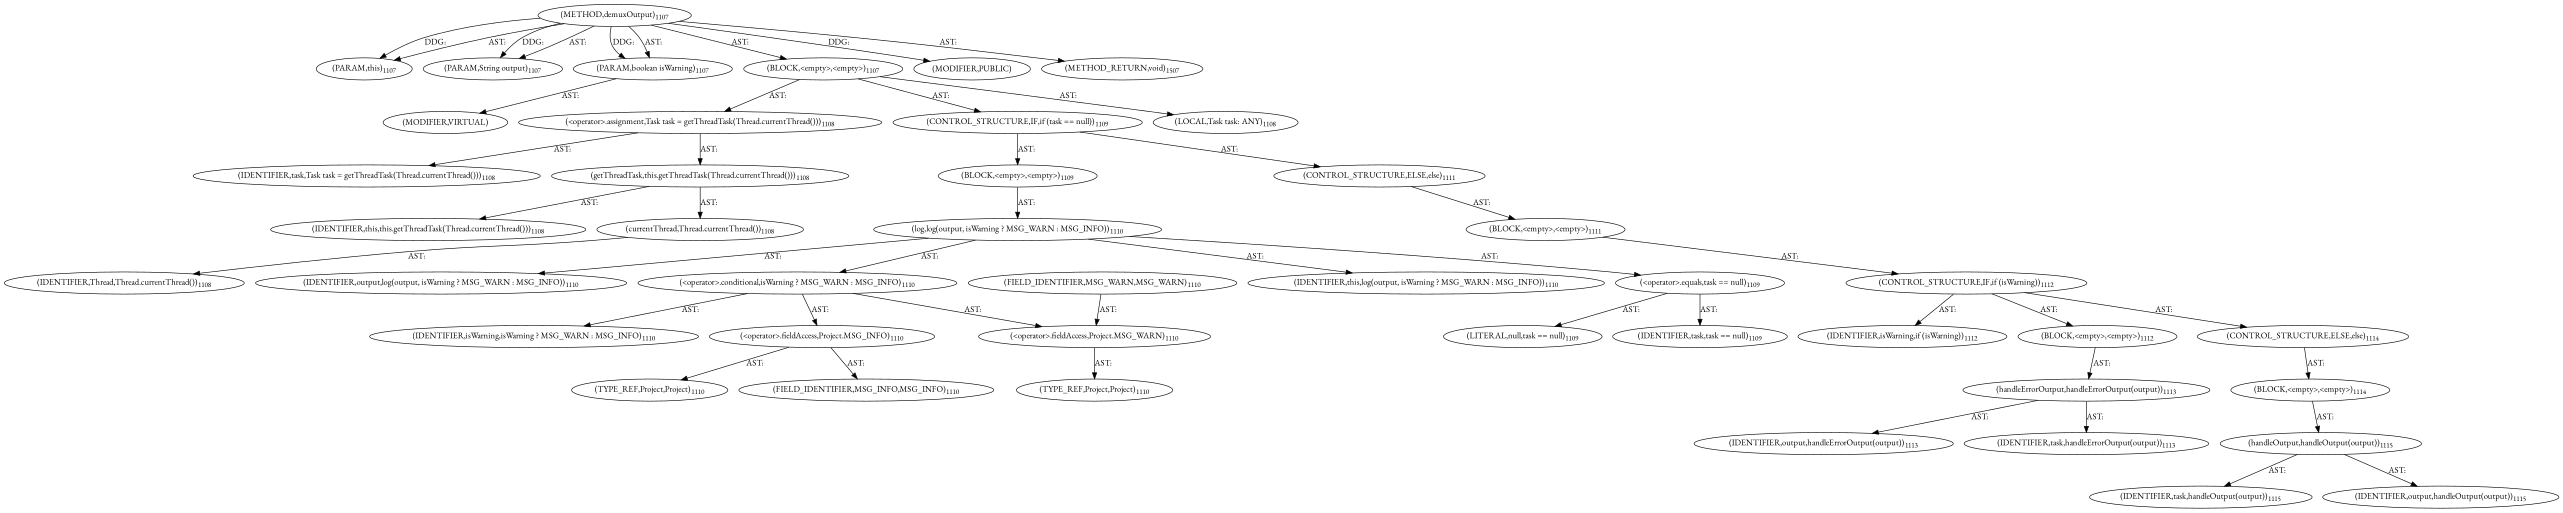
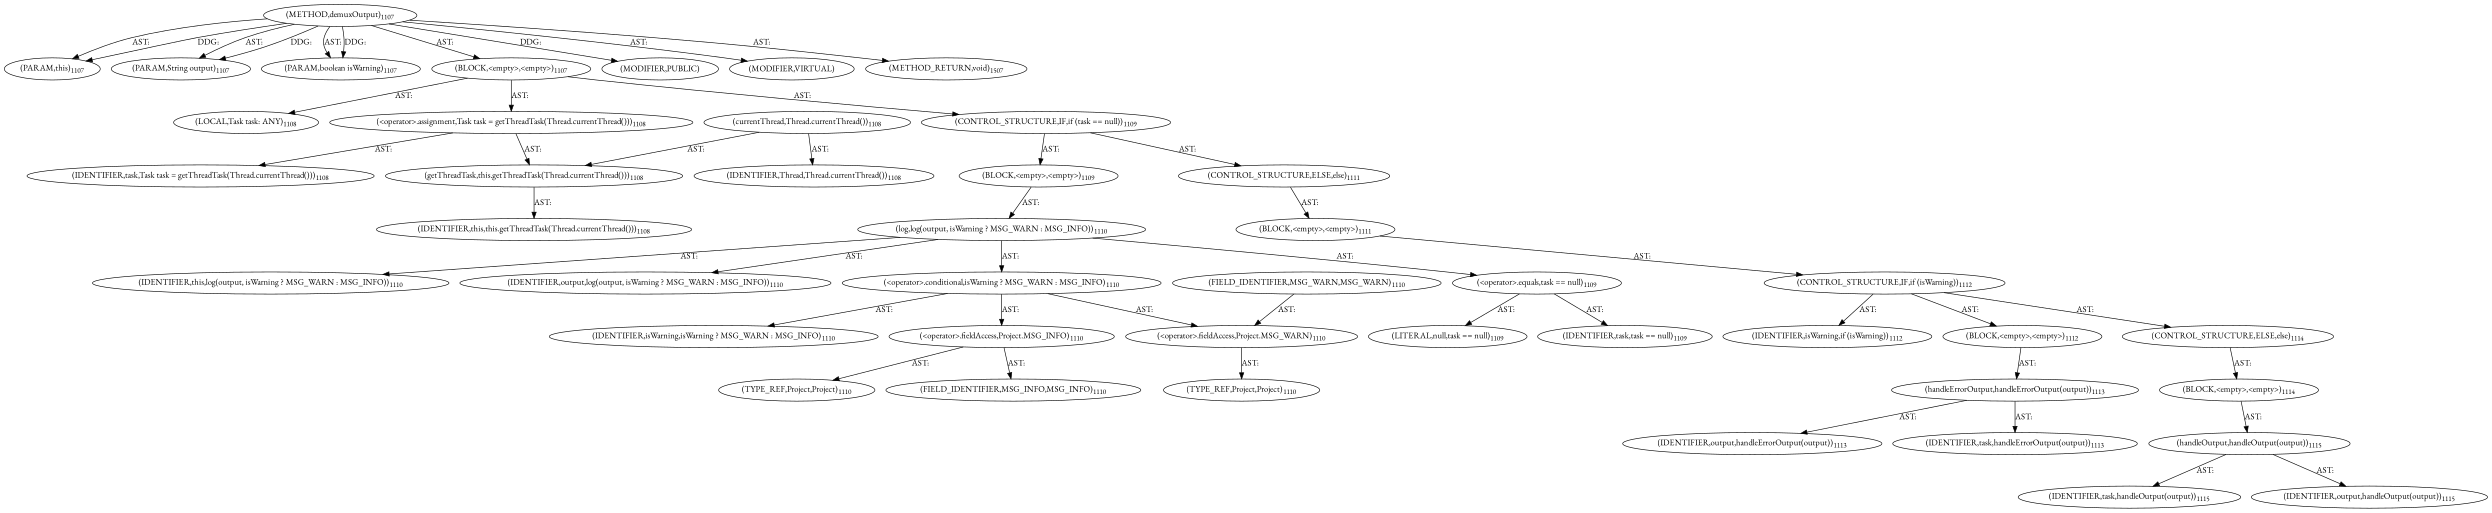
edge "(PARAM,boolean isWarning)" -> "(MODIFIER,VIRTUAL)": now "(METHOD,demuxOutput)" -> "(MODIFIER,VIRTUAL)"
edge "(getThreadTask,this.getThreadTask(Thread.currentThread()))" -> "(currentThread,Thread.currentThread())": reversed
